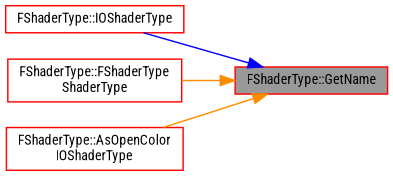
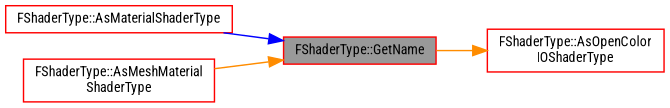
node "FShaderType::IOShaderType": label "FShaderType::IOShaderType" -> "FShaderType::AsMaterialShaderType"
node "FShaderType::FShaderType ShaderType": label "FShaderType::FShaderType ShaderType" -> "FShaderType::AsMeshMaterial ShaderType"
edge "FShaderType::AsOpenColor IOShaderType" -> "FShaderType::GetName": reversed
